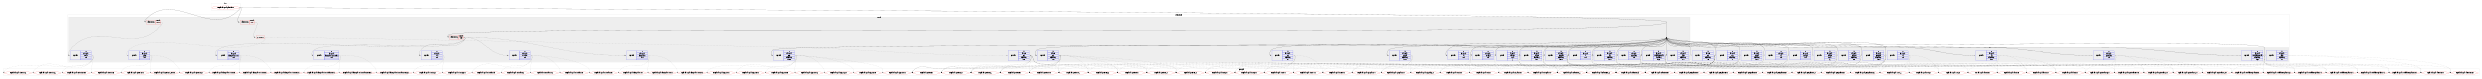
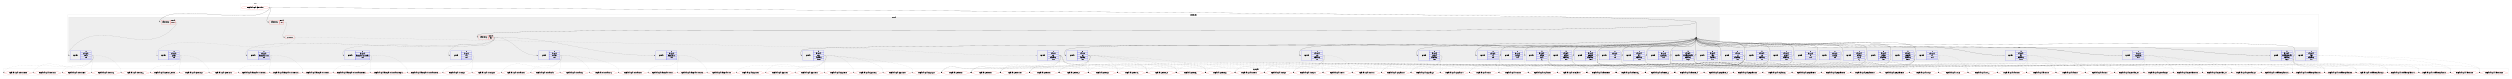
node "portage://dev-haskell/hscolour-1.23-r1": added
node "portage://dev-haskell/attoparsec-0.12.1.5": label "portage://dev-haskell/attoparsec-0.12.1.5" -> "portage://dev-haskell/locale-0.12.1.5"
node "group://dev-haskell/text-0.11.3.1": label "group://dev-haskell/text-0.11.3.1" -> "portage://dev-haskell/text-0.11.3.1"
